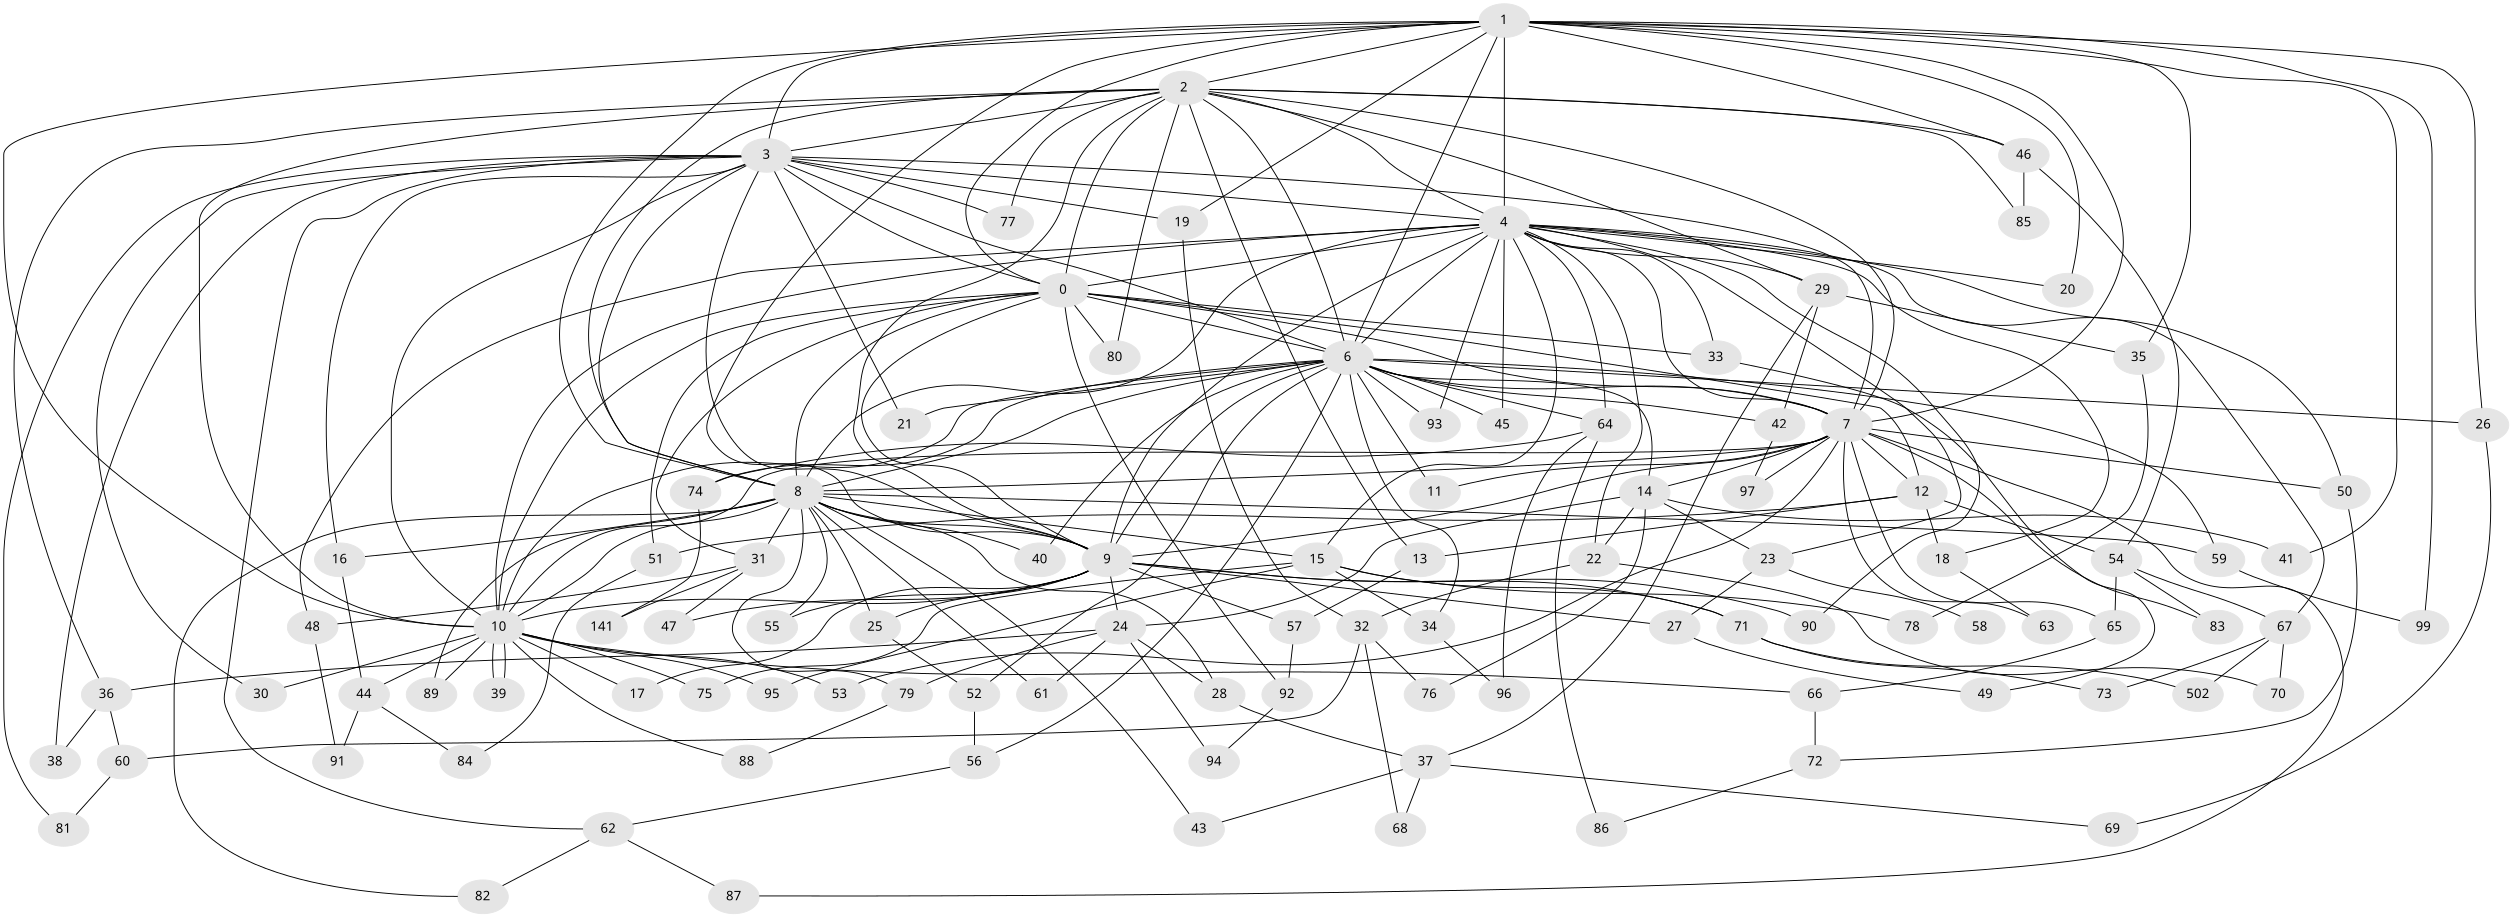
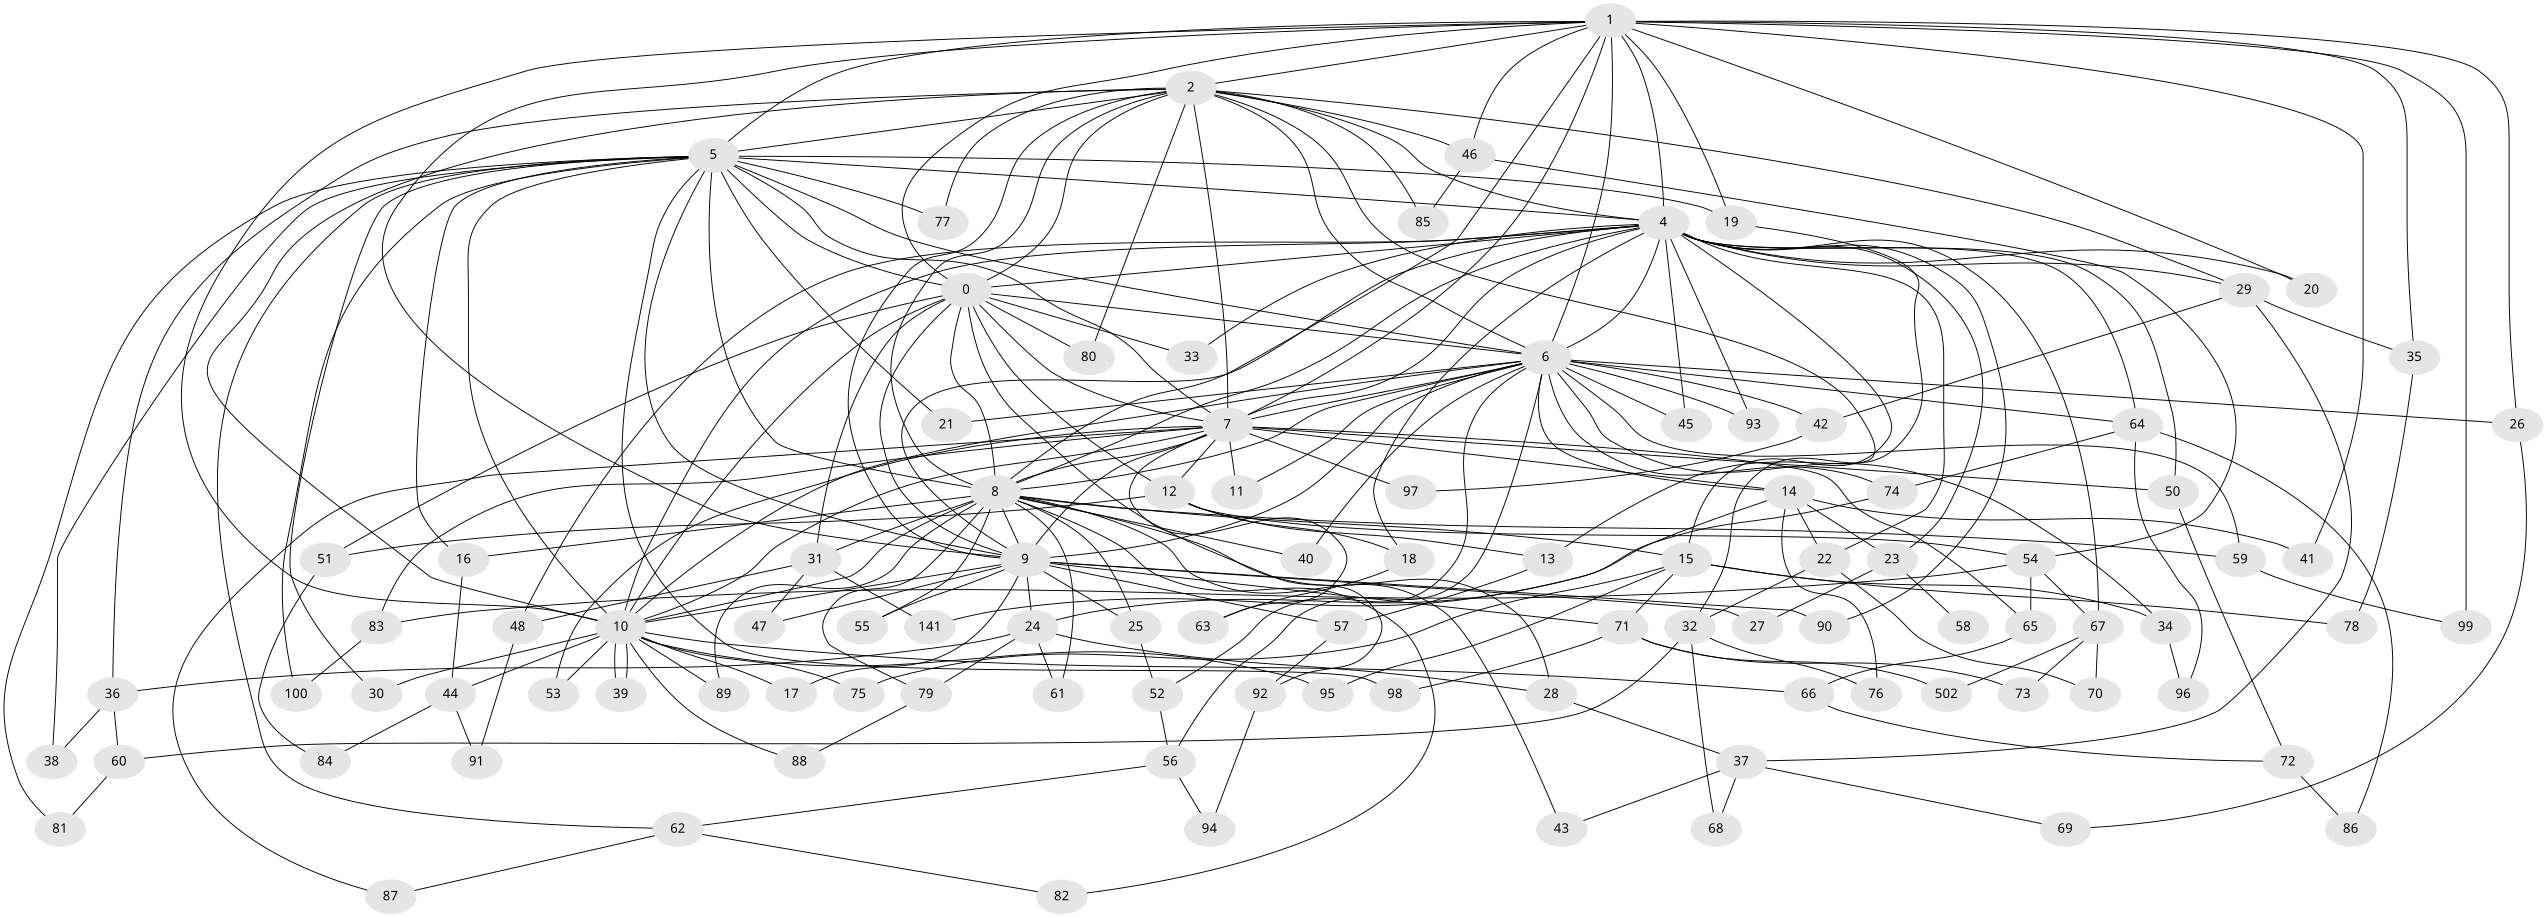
node "3": label "3" -> "5"
node "100": added
edge "24" -- "94": now "56" -- "94"
node "98": added
node "49": removed
